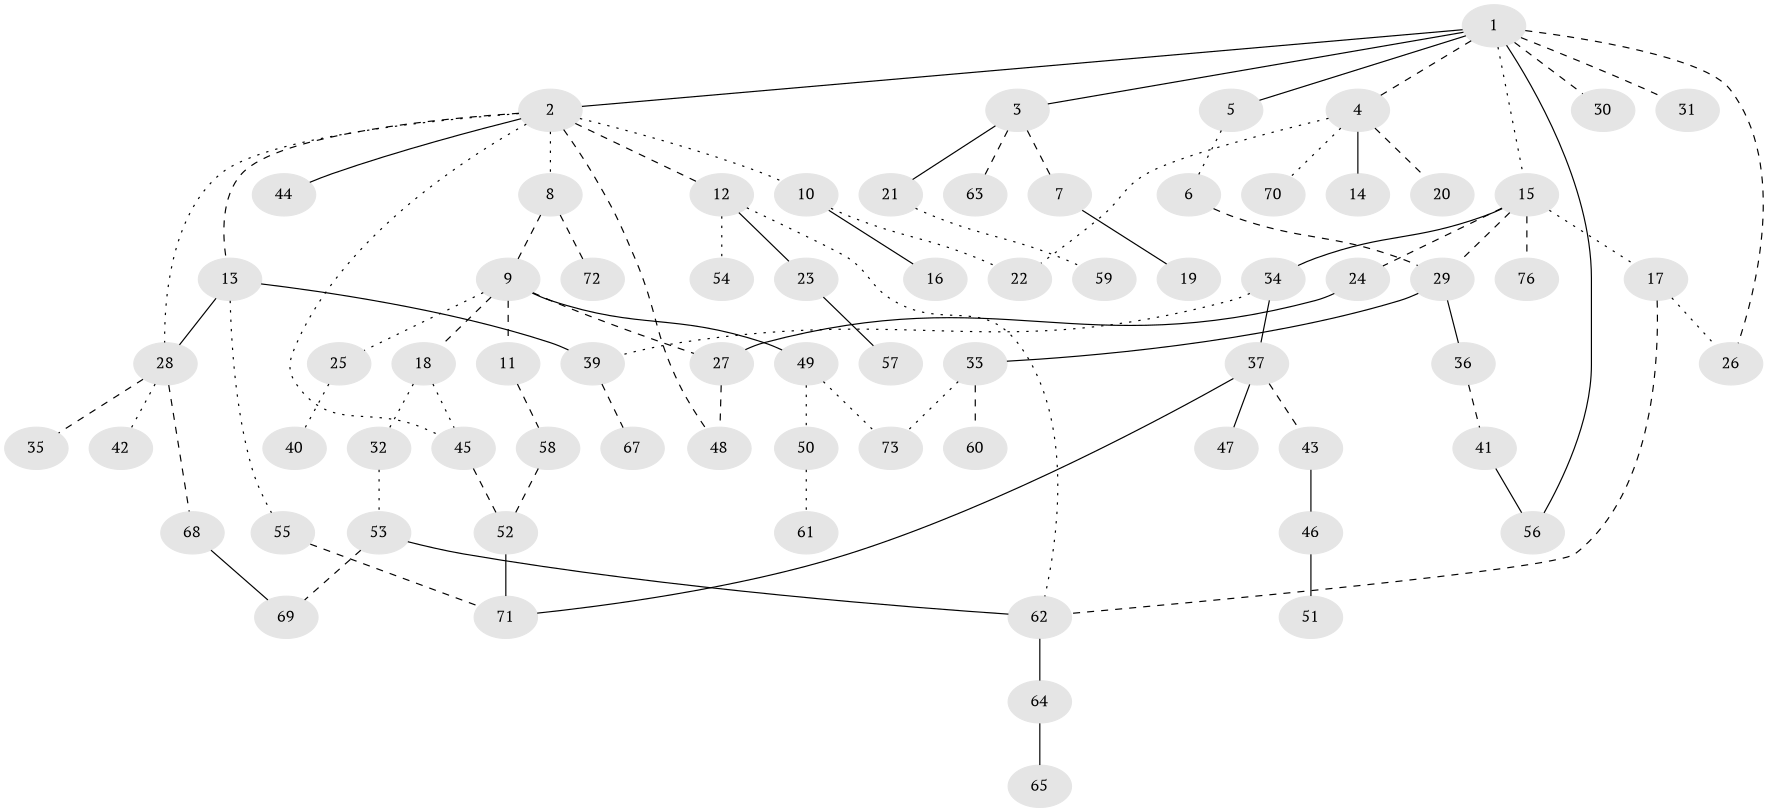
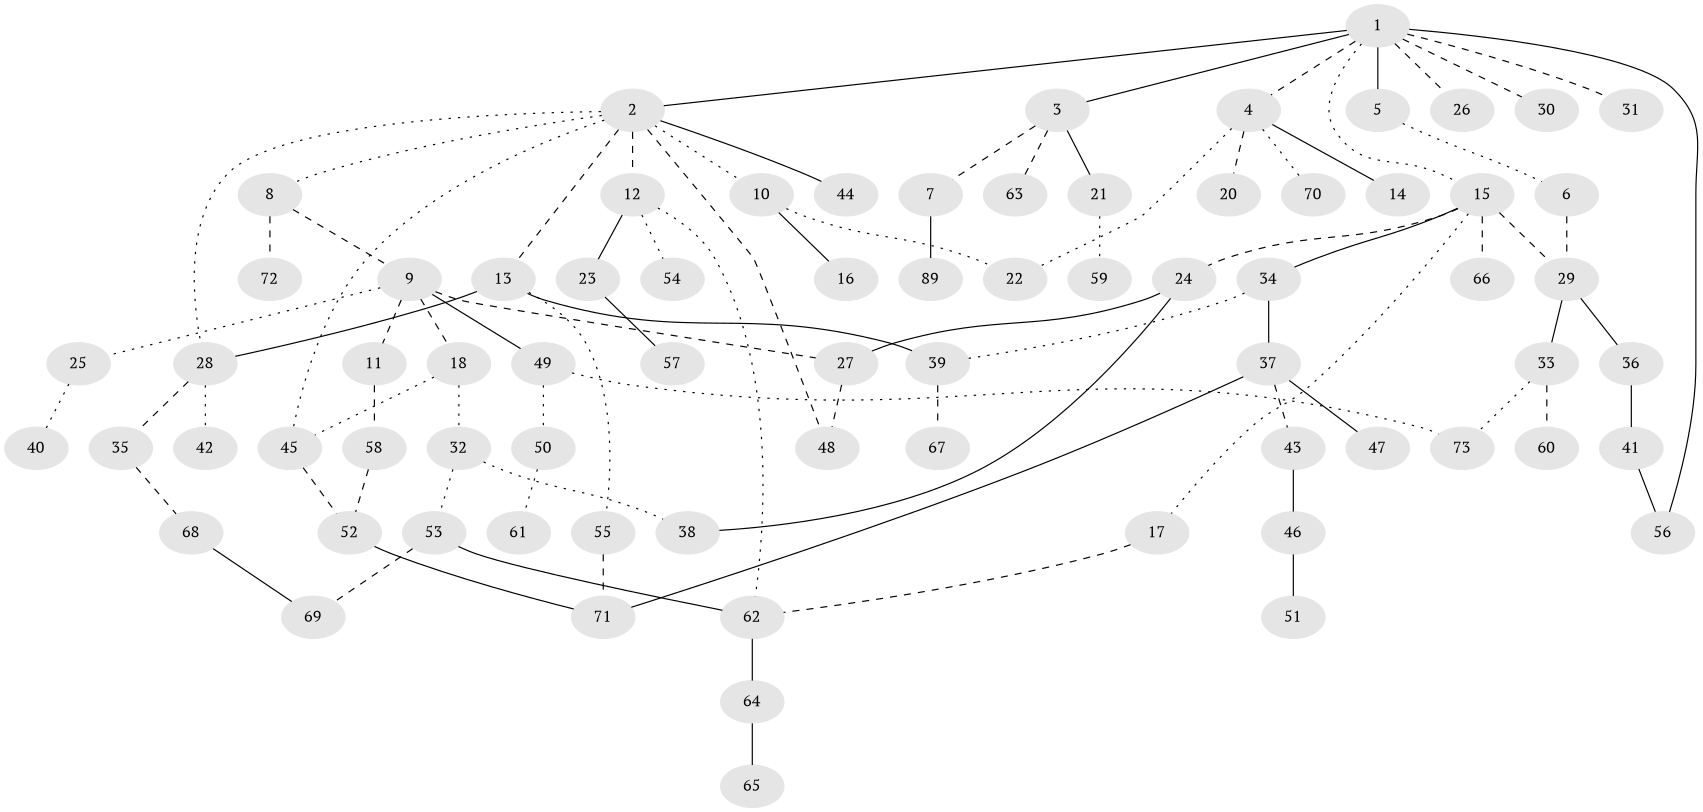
node "19": label "19" -> "89"
node "76": label "76" -> "66"
edge "17" -- "26": removed
edge "36" -- "41": style dashed -> solid
edge "28" -- "68": now "35" -- "68"
node "38": added
